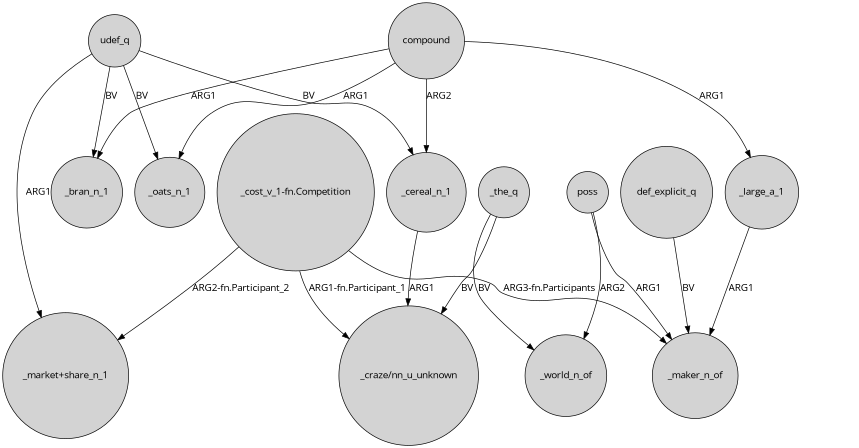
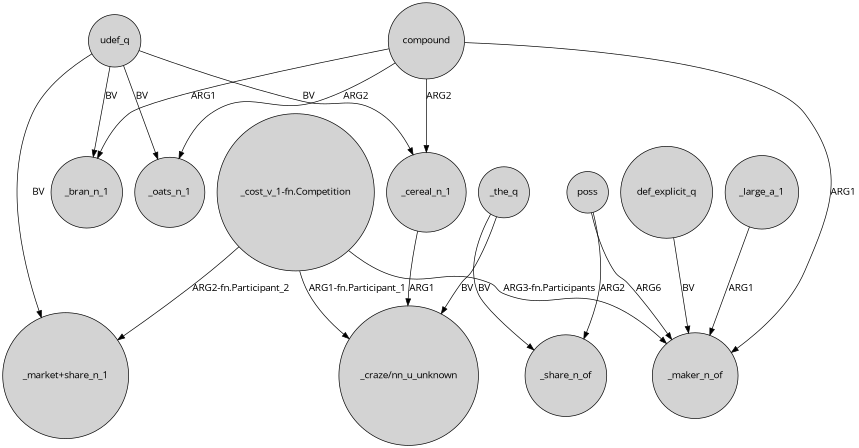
edge "compound" -> "_large_a_1": now "compound" -> "_maker_n_of"
edge "compound" -> "_oats_n_1": label "ARG1" -> "ARG2"
edge "udef_q" -> "_market+share_n_1": label "ARG1" -> "BV"
edge "poss" -> "_maker_n_of": label "ARG1" -> "ARG6"
node "_world_n_of": label "_world_n_of" -> "_share_n_of"
